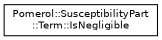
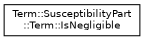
node "Pomerol::SusceptibilityPart ::Term::IsNegligible": label "Pomerol::SusceptibilityPart ::Term::IsNegligible" -> "Term::SusceptibilityPart ::Term::IsNegligible"
